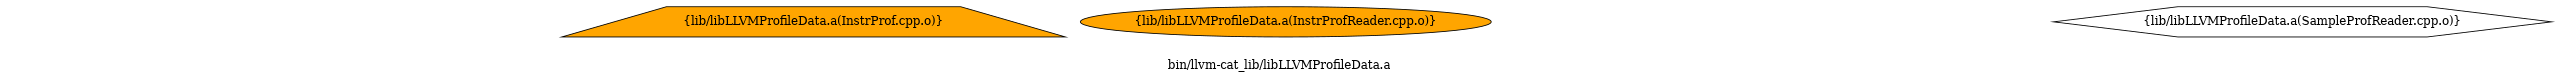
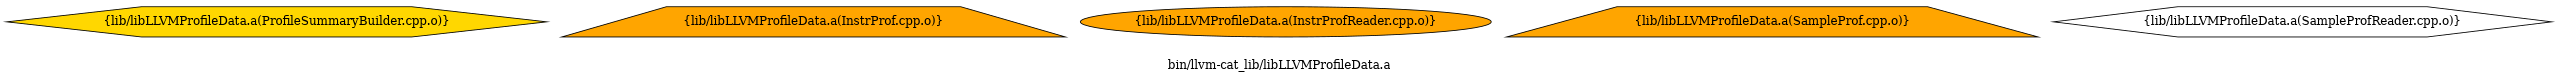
node "{lib/libLLVMProfileData.a(ProfileSummaryBuilder.cpp.o)}": added
node "{lib/libLLVMProfileData.a(SampleProf.cpp.o)}": added
